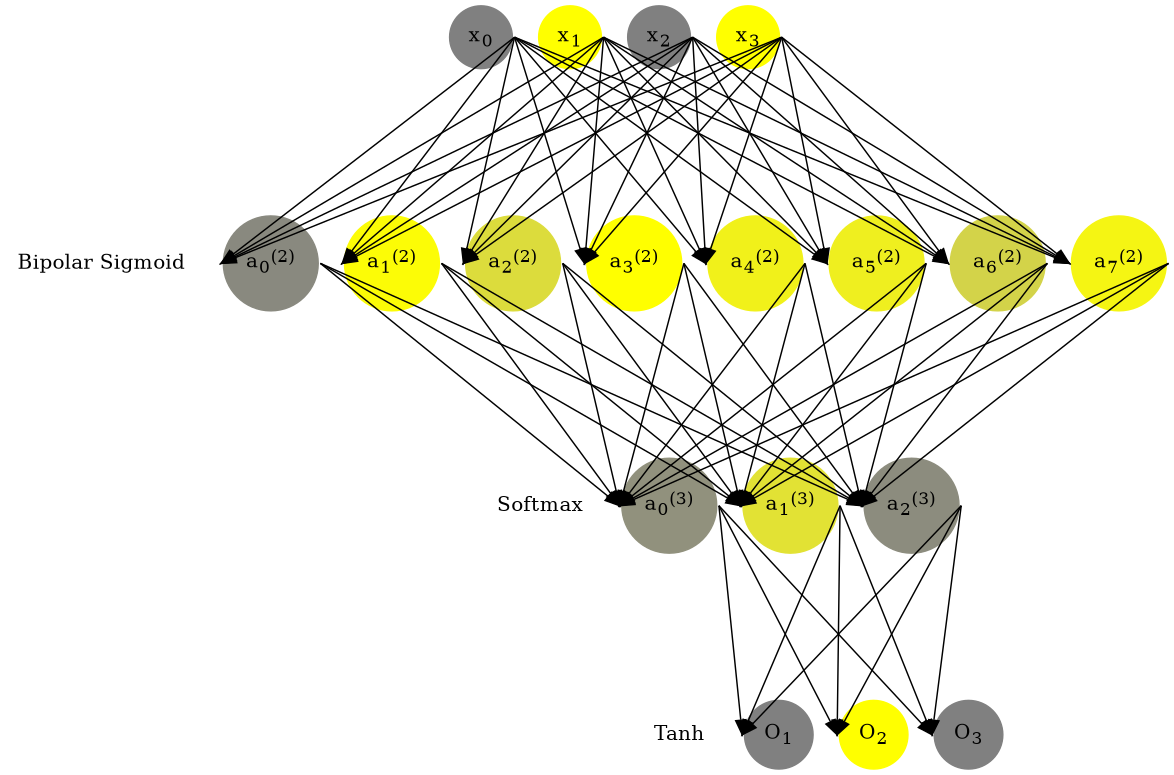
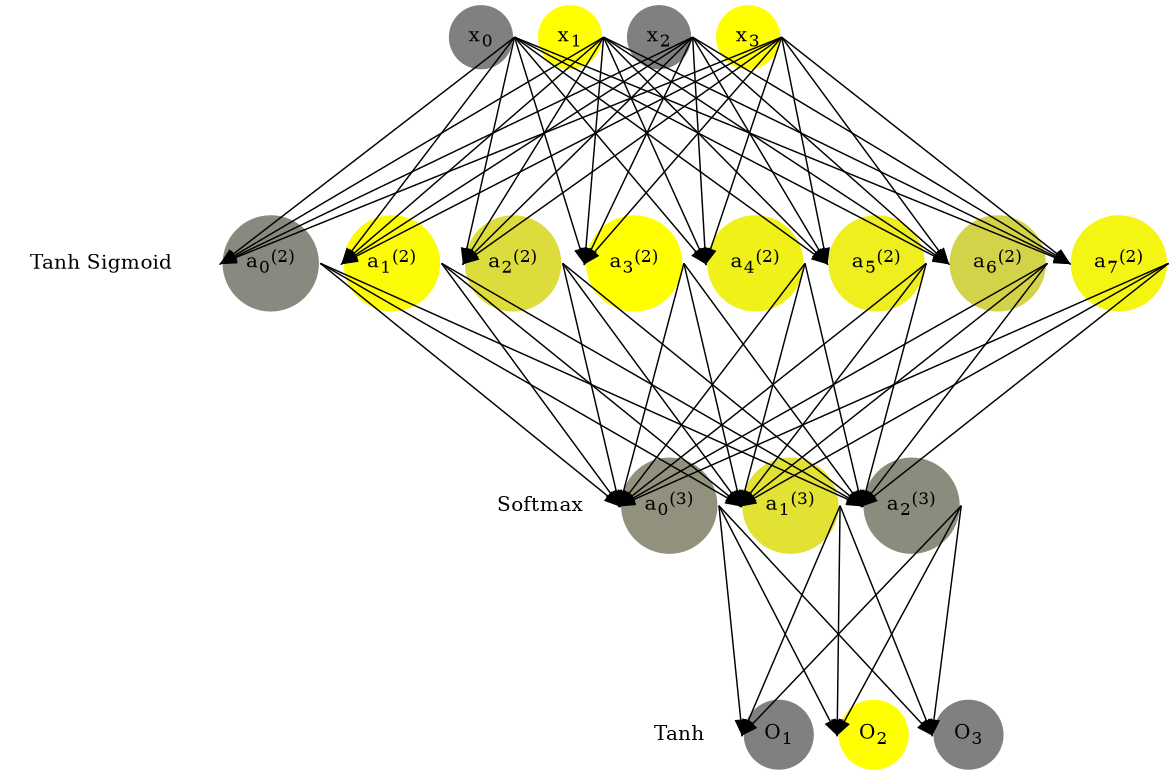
node "Bipolar Sigmoid": label "Bipolar Sigmoid" -> "Tanh Sigmoid"
